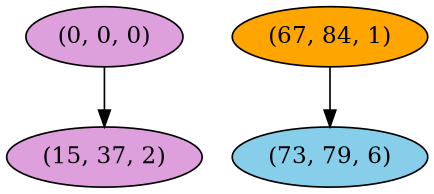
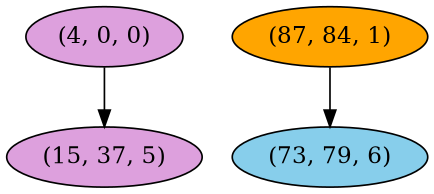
node "(0, 0, 0)": label "(0, 0, 0)" -> "(4, 0, 0)"
node "(67, 84, 1)": label "(67, 84, 1)" -> "(87, 84, 1)"
node "(15, 37, 2)": label "(15, 37, 2)" -> "(15, 37, 5)"
